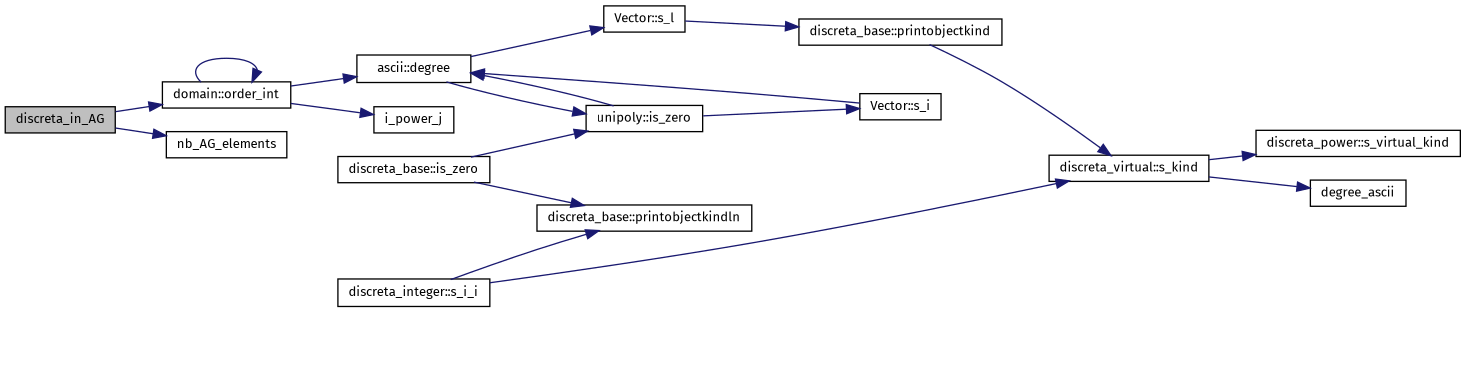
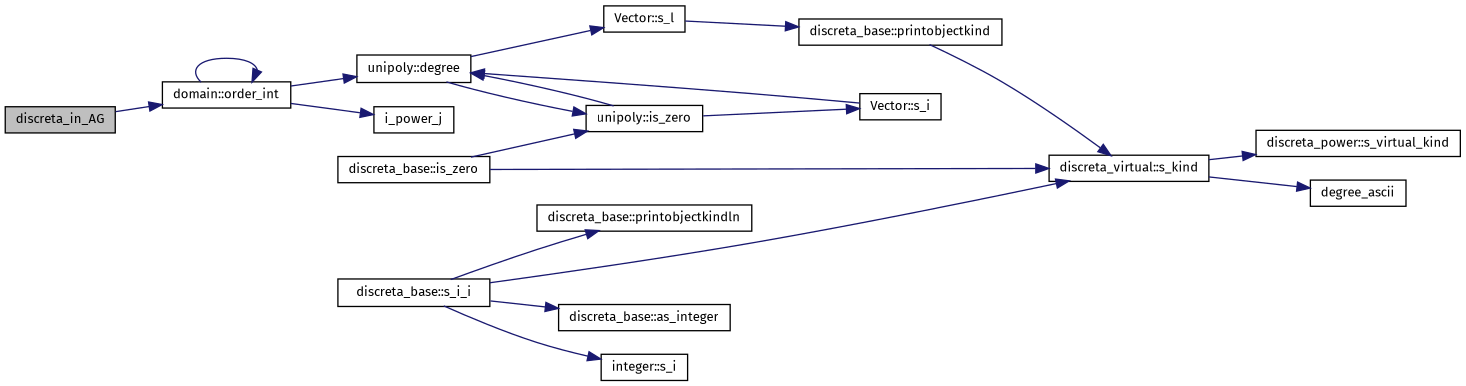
node "ascii::degree": label "ascii::degree" -> "unipoly::degree"
node "nb_AG_elements": removed
edge "discreta_base::is_zero" -> "discreta_base::printobjectkindln": now "discreta_base::is_zero" -> "discreta_virtual::s_kind"
node "discreta_integer::s_i_i": label "discreta_integer::s_i_i" -> "discreta_base::s_i_i"
node "discreta_base::as_integer": added
node "integer::s_i": added
